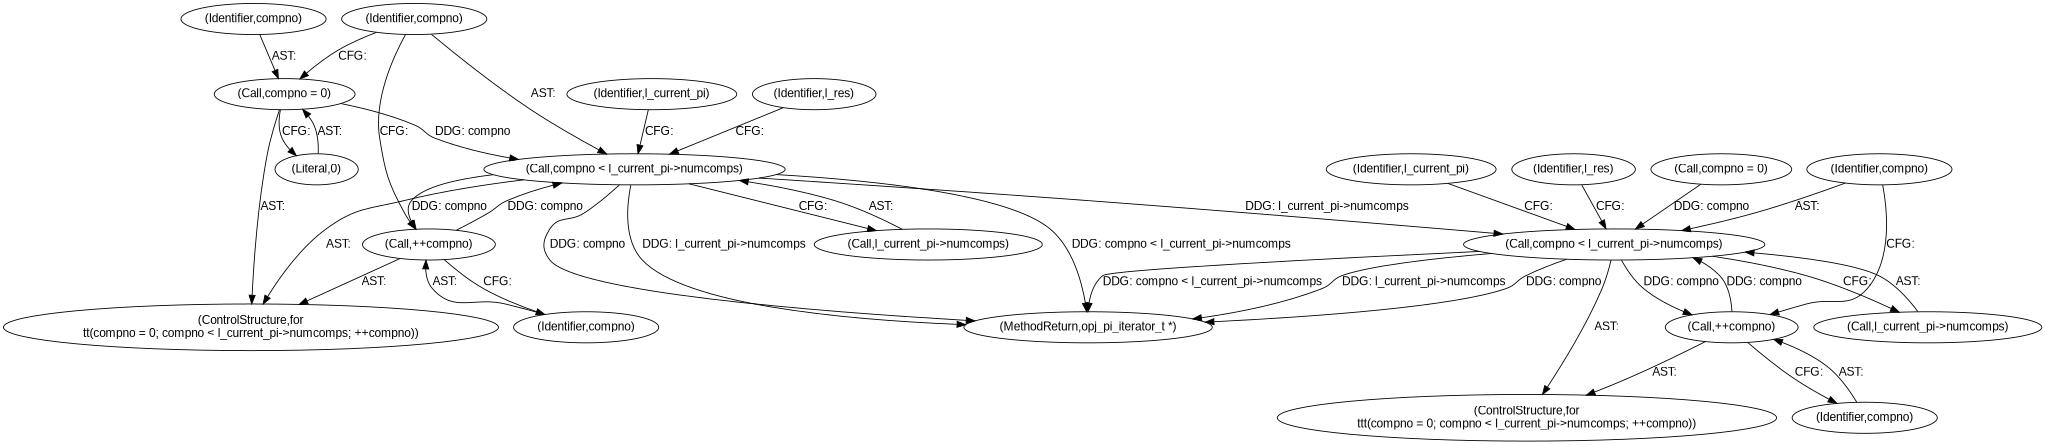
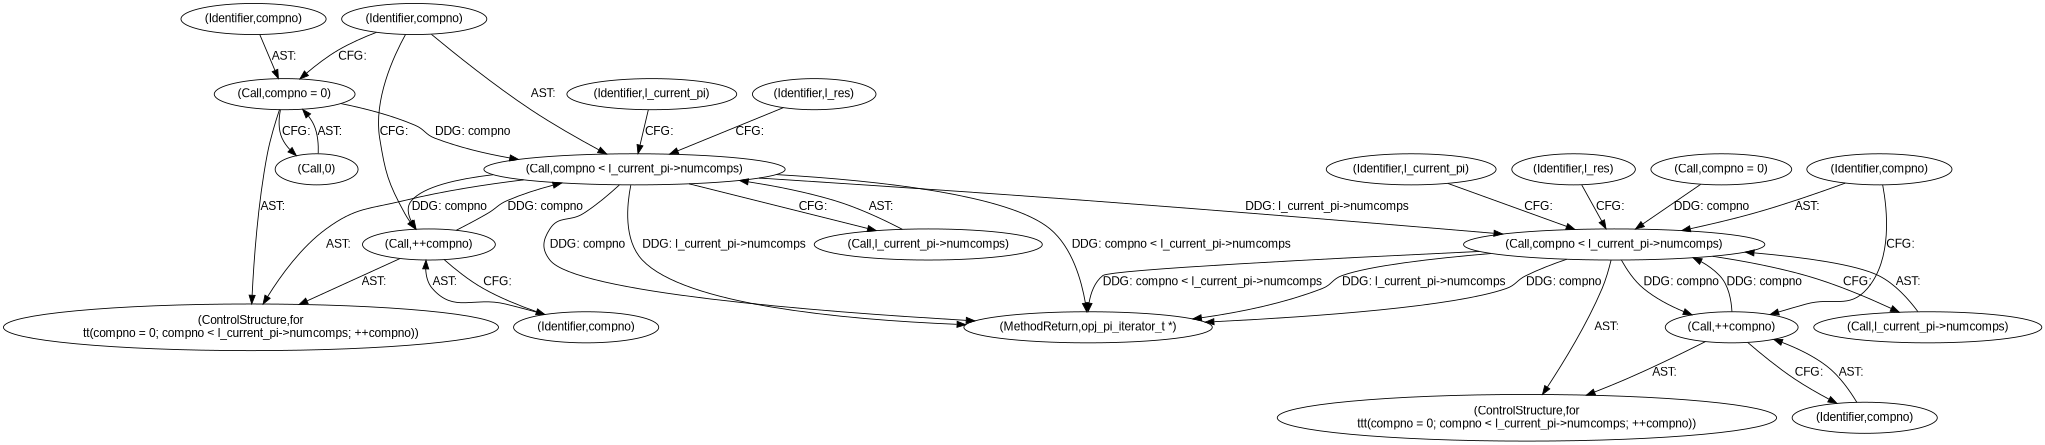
node "(Literal,0)": label "(Literal,0)" -> "(Call,0)"
